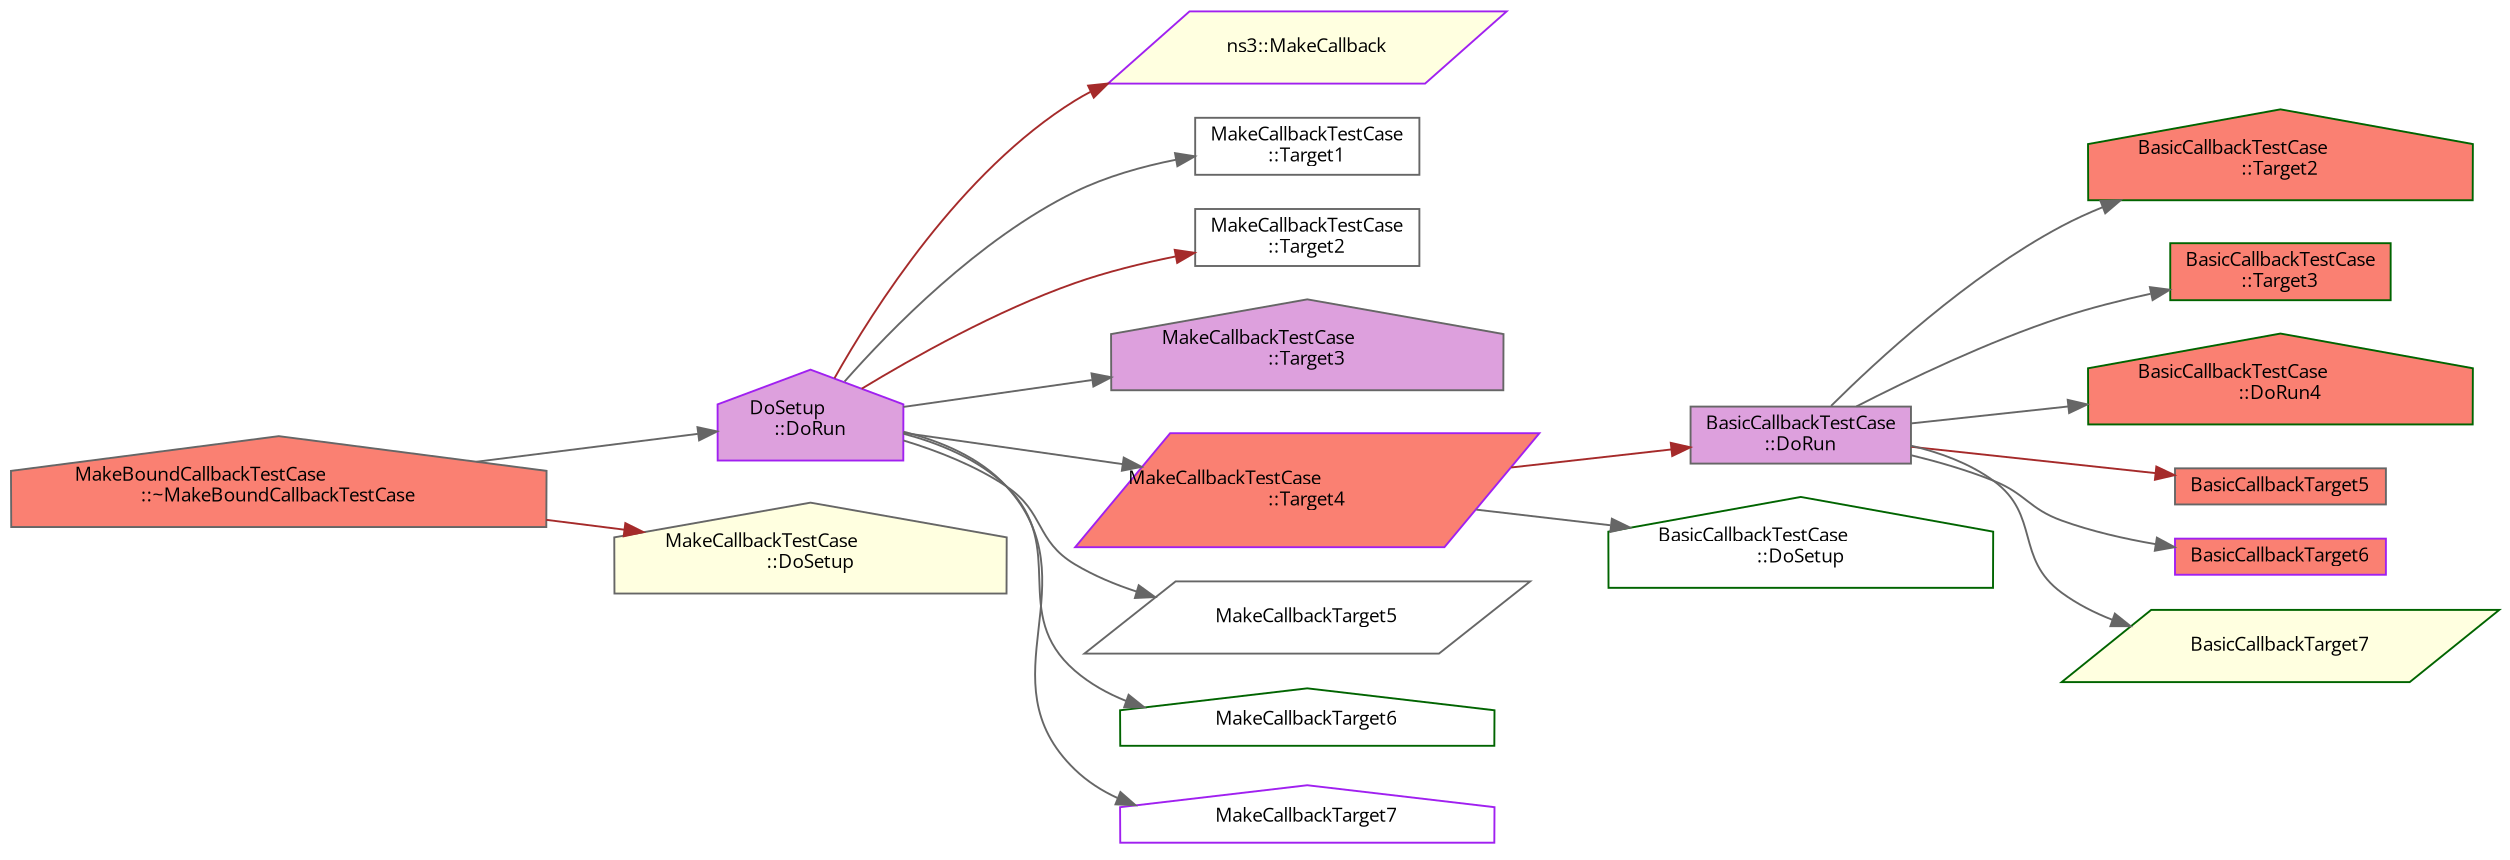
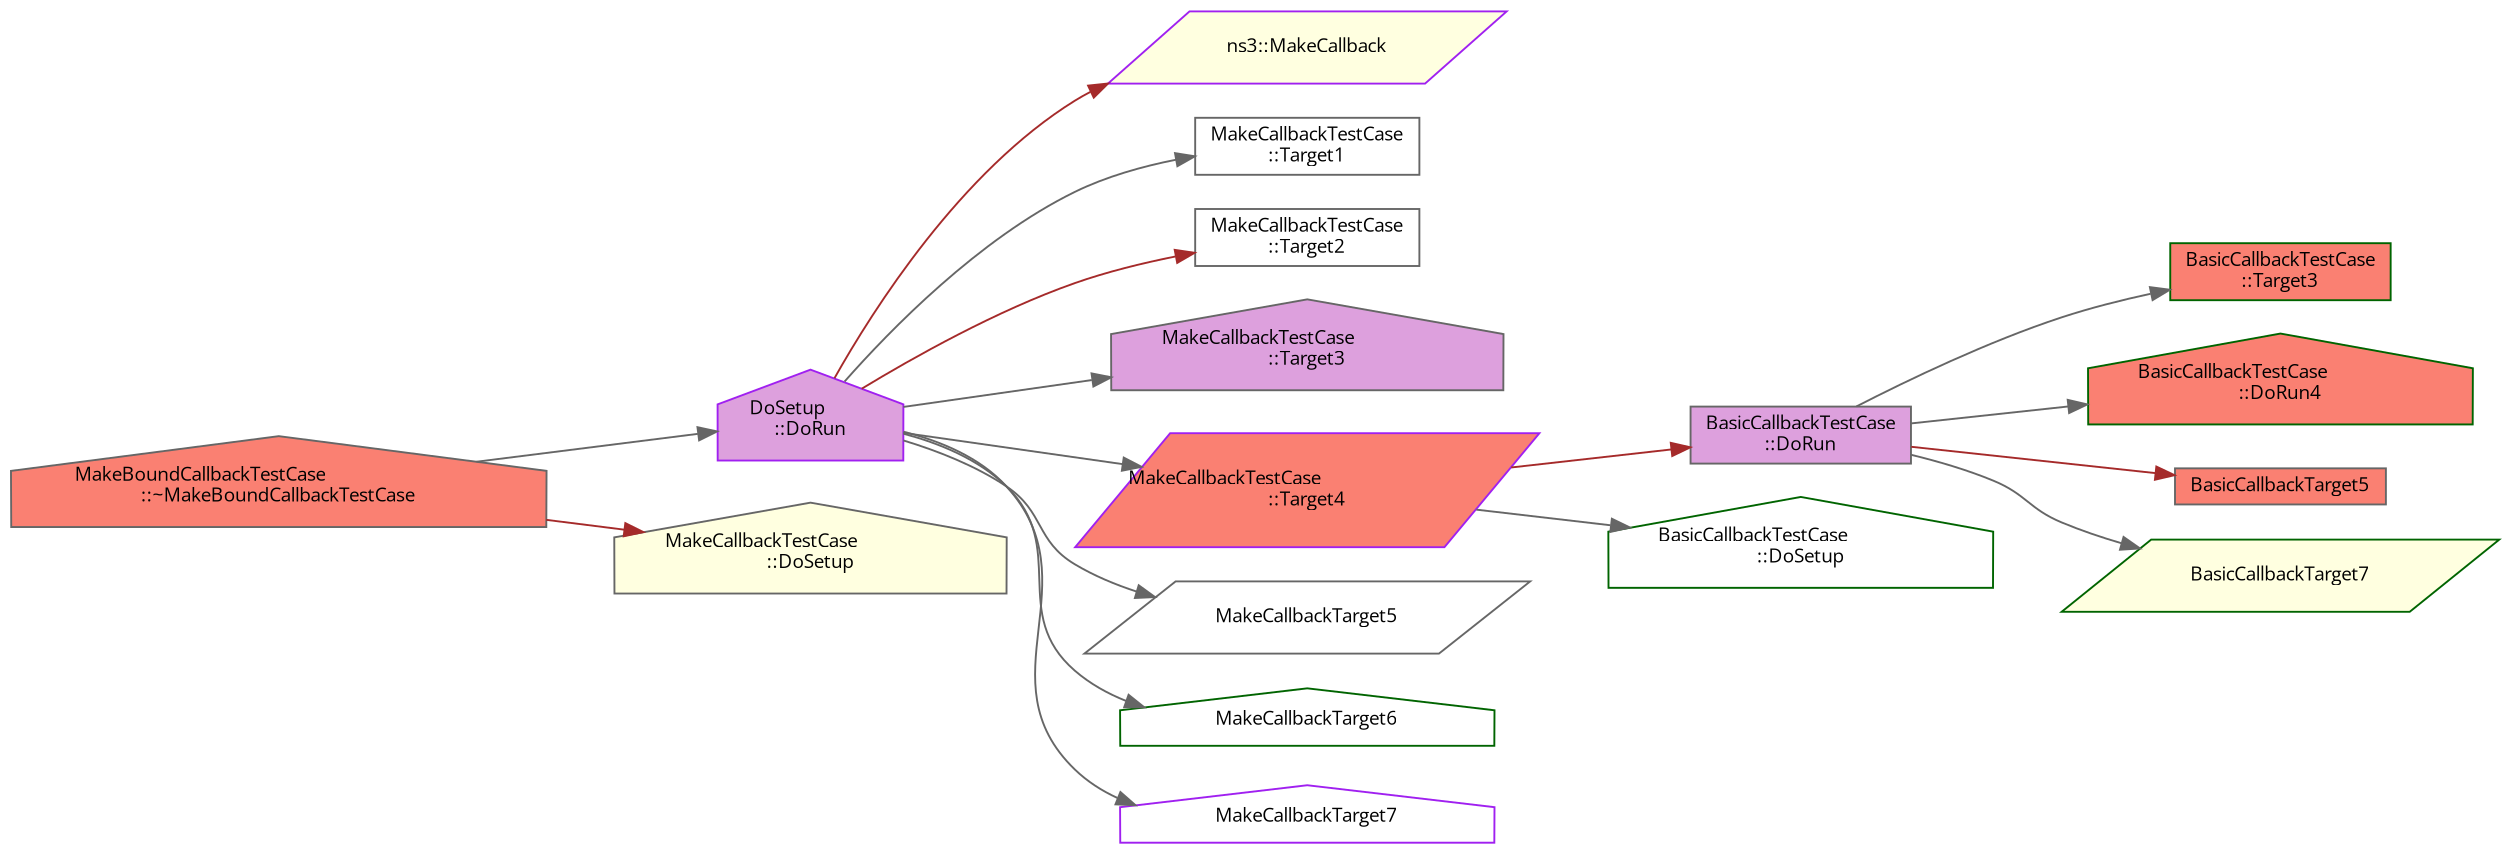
node "BasicCallbackTestCase ::Target2": removed
node "BasicCallbackTarget6": removed
